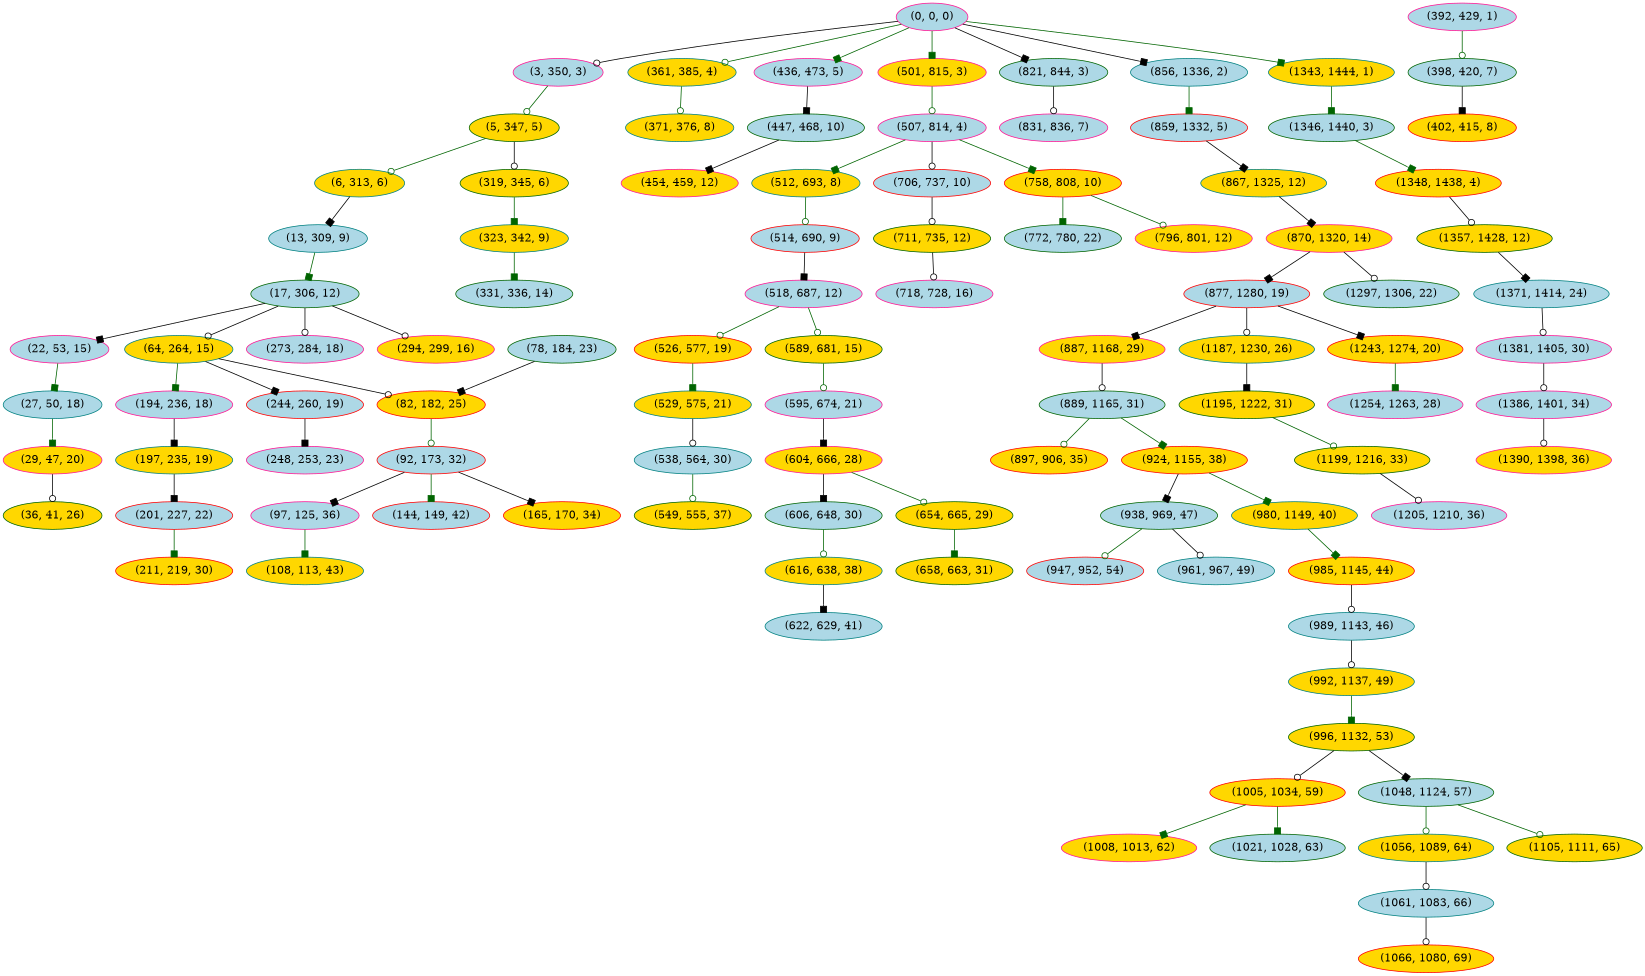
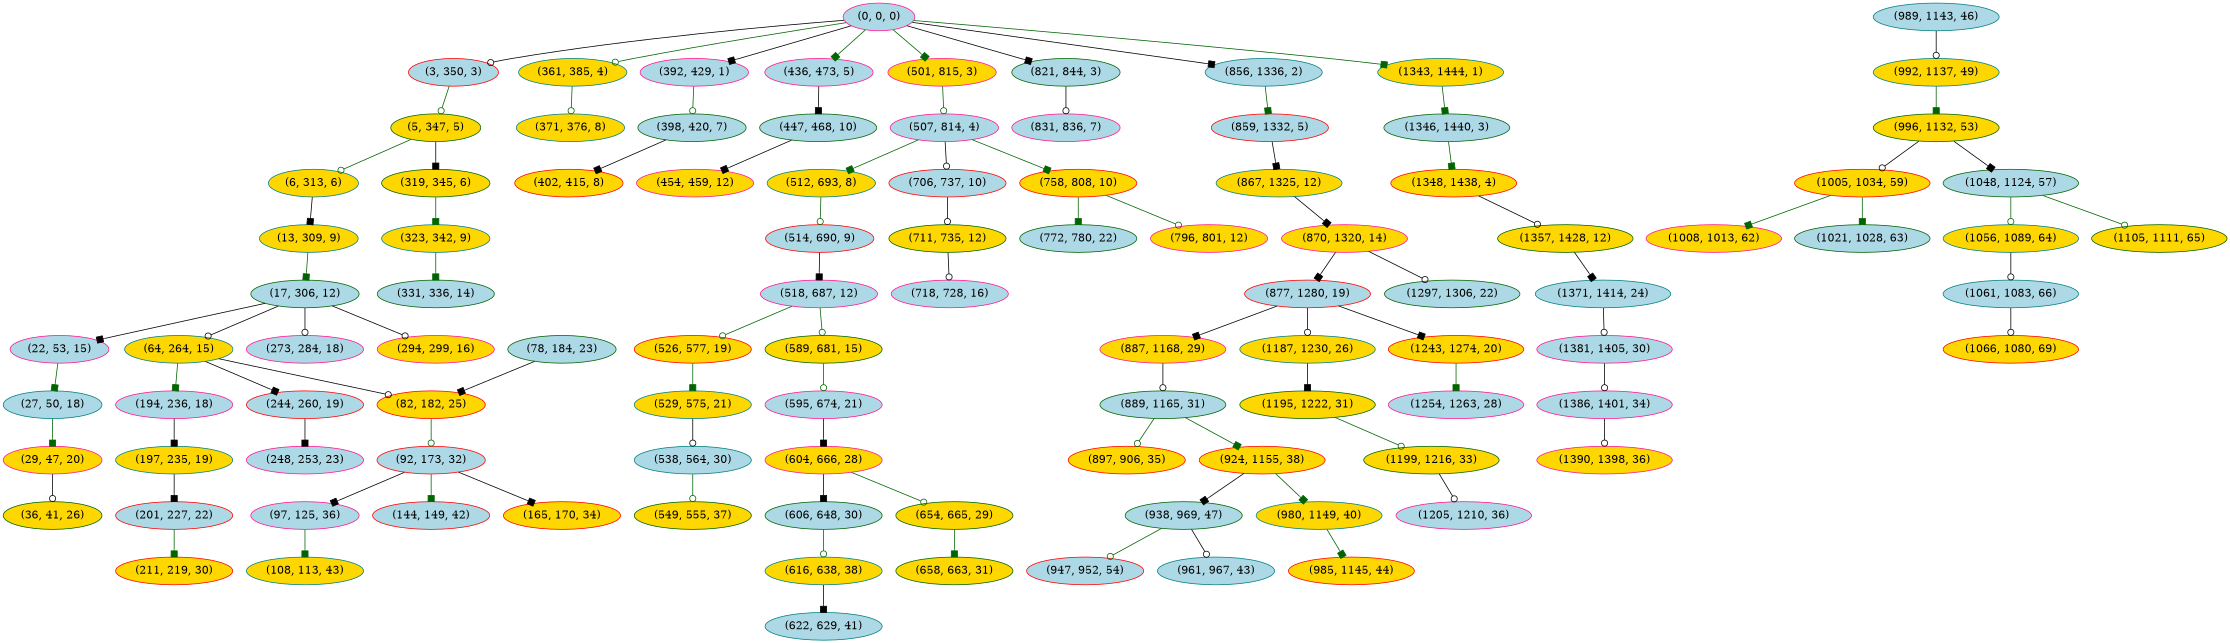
edge "(0, 0, 0)" -> "(392, 429, 1)": added
node "(3, 350, 3)": color deeppink -> red
edge "(5, 347, 5)" -> "(319, 345, 6)": arrowhead odot -> box
node "(13, 309, 9)": fillcolor lightblue -> gold
node "(961, 967, 49)": label "(961, 967, 49)" -> "(961, 967, 43)"
edge "(985, 1145, 44)" -> "(989, 1143, 46)": removed
